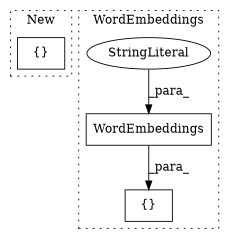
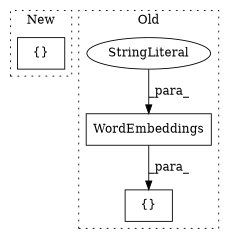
cluster "WordEmbeddings": label "WordEmbeddings" -> "Old"
